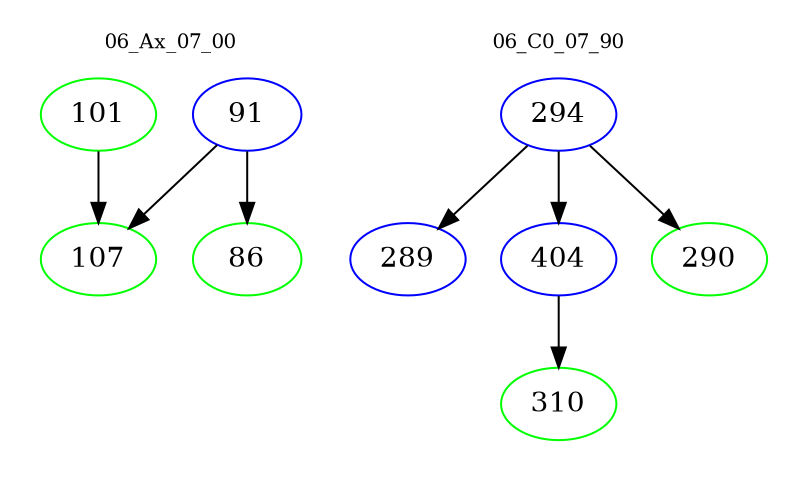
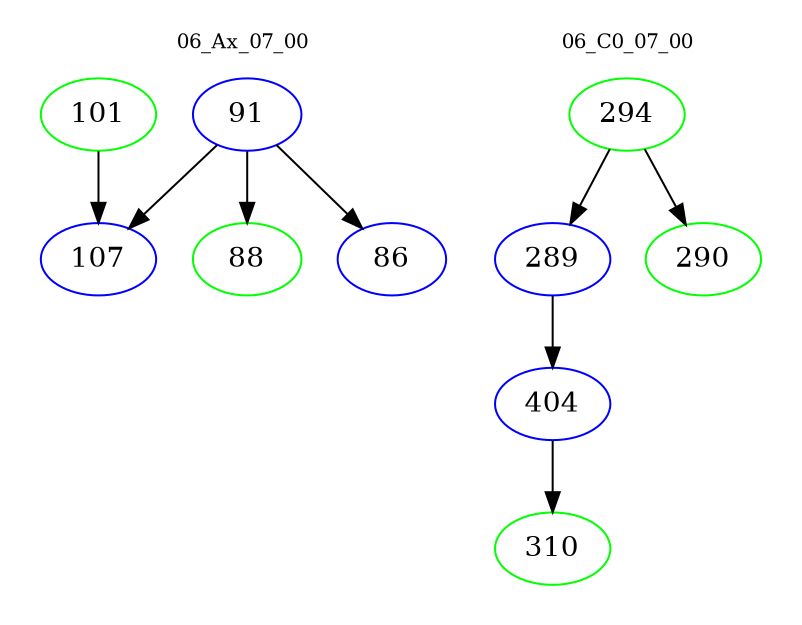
cluster "06_C0_07_90": label "06_C0_07_90" -> "06_C0_07_00"
node "294": color blue -> green
edge "294" -> "404": now "289" -> "404"
node "107": color green -> blue
node "86": color green -> blue
node "88": added
